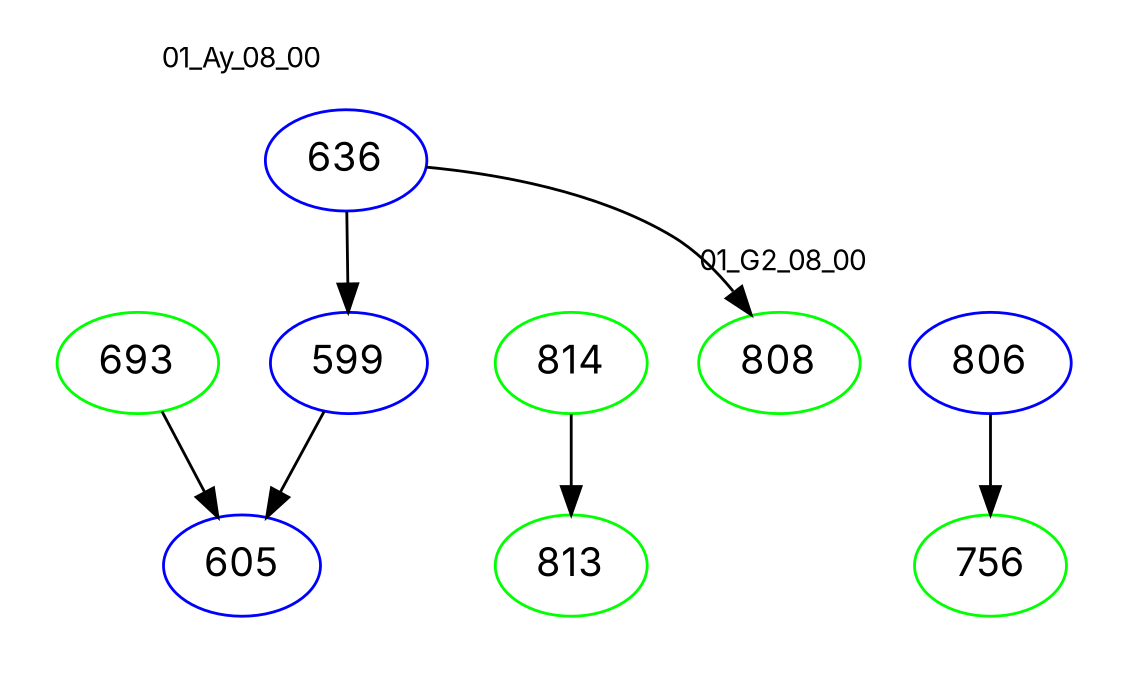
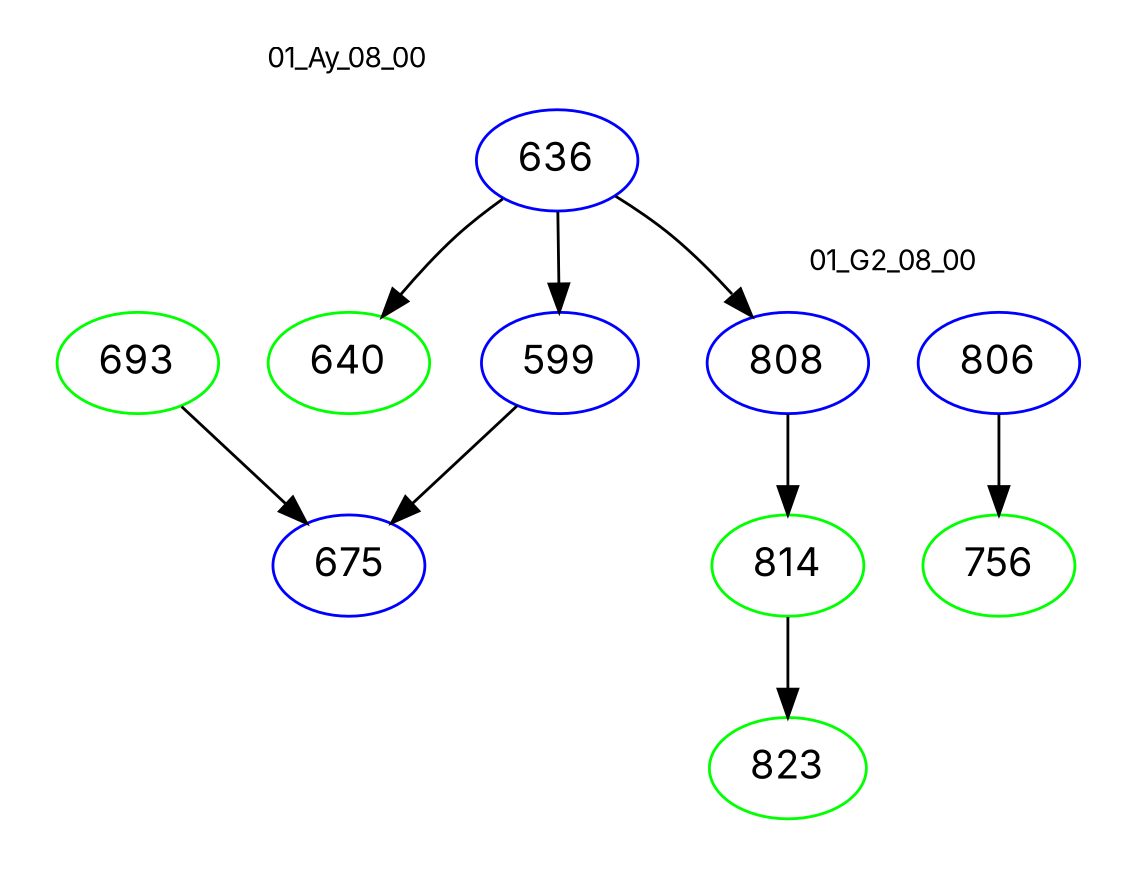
node "640": added
node "808": color green -> blue
edge "808" -> "814": added
node "605": label "605" -> "675"
node "813": label "813" -> "823"
